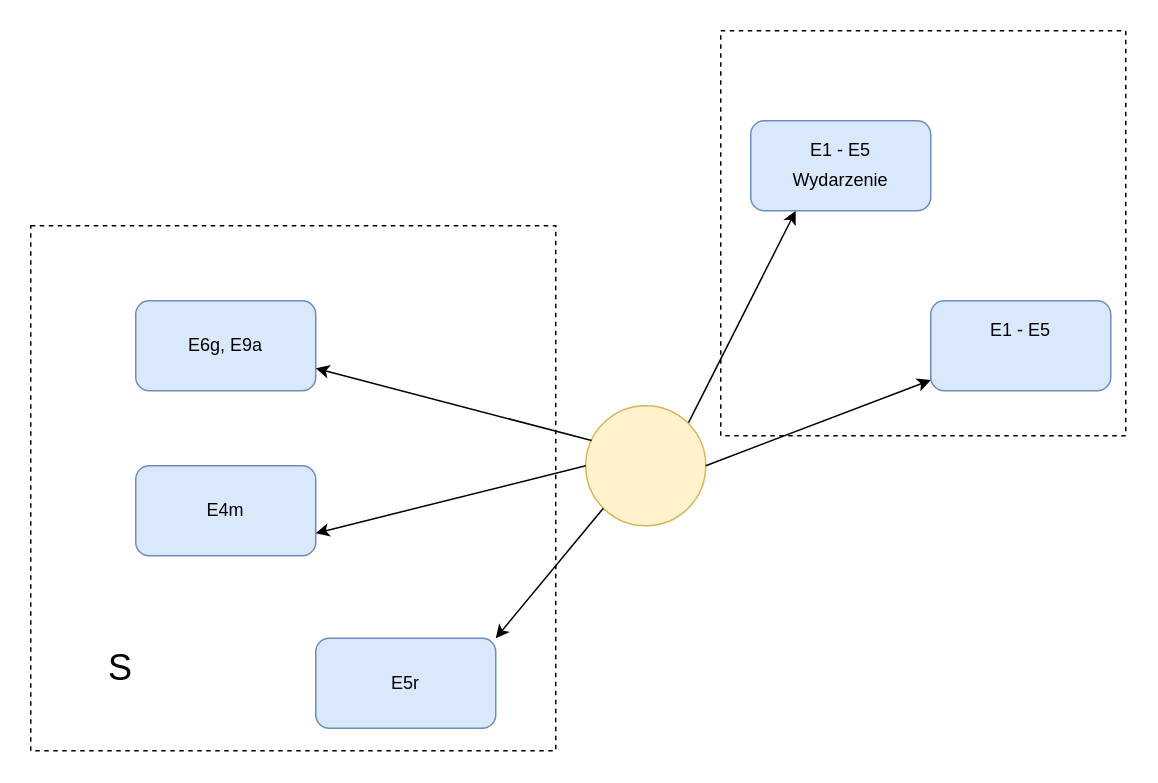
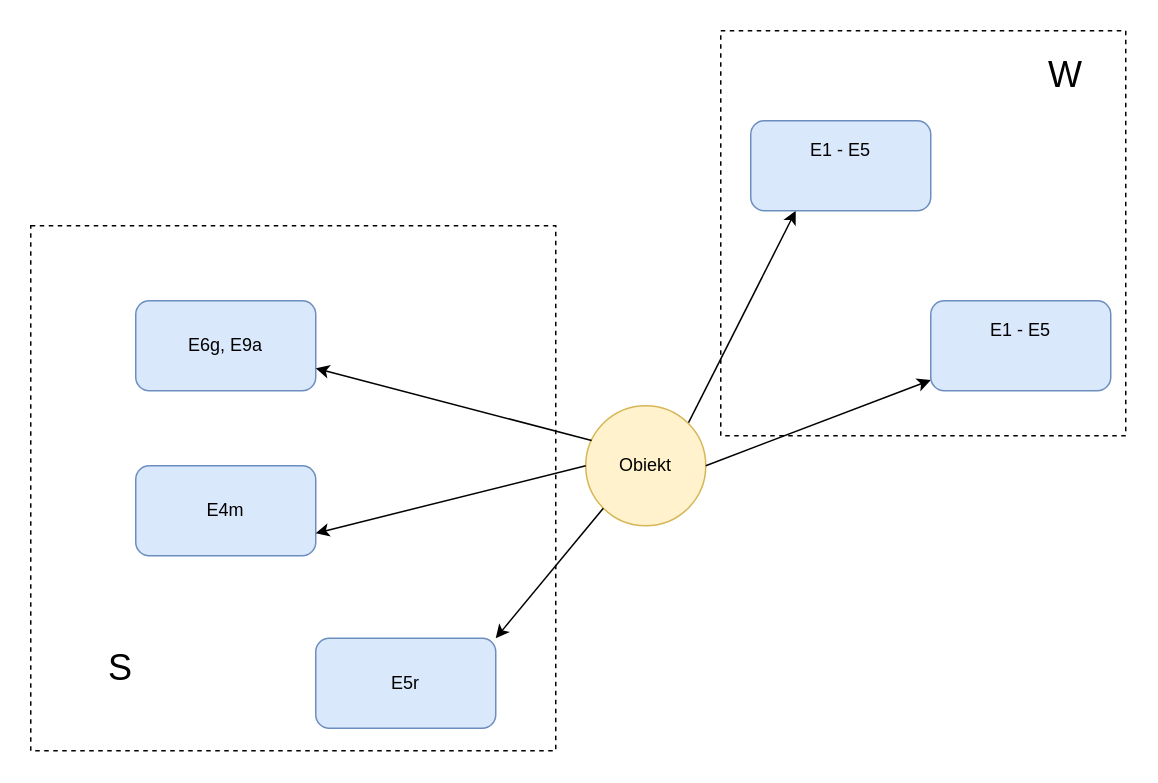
node "W": added
node "Wydarzenie": removed
node "Obiekt": added
